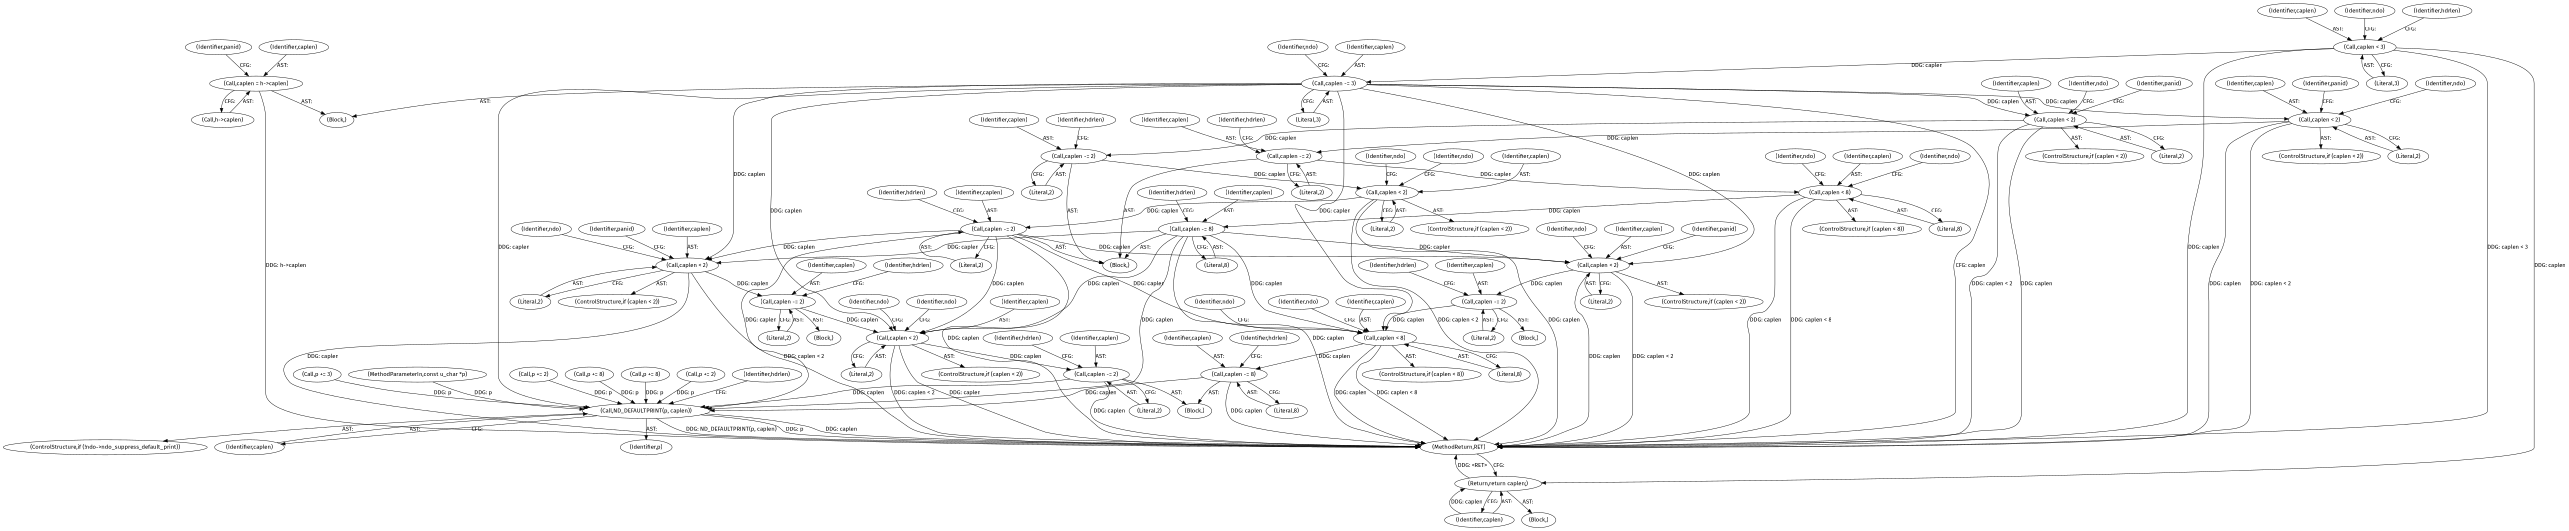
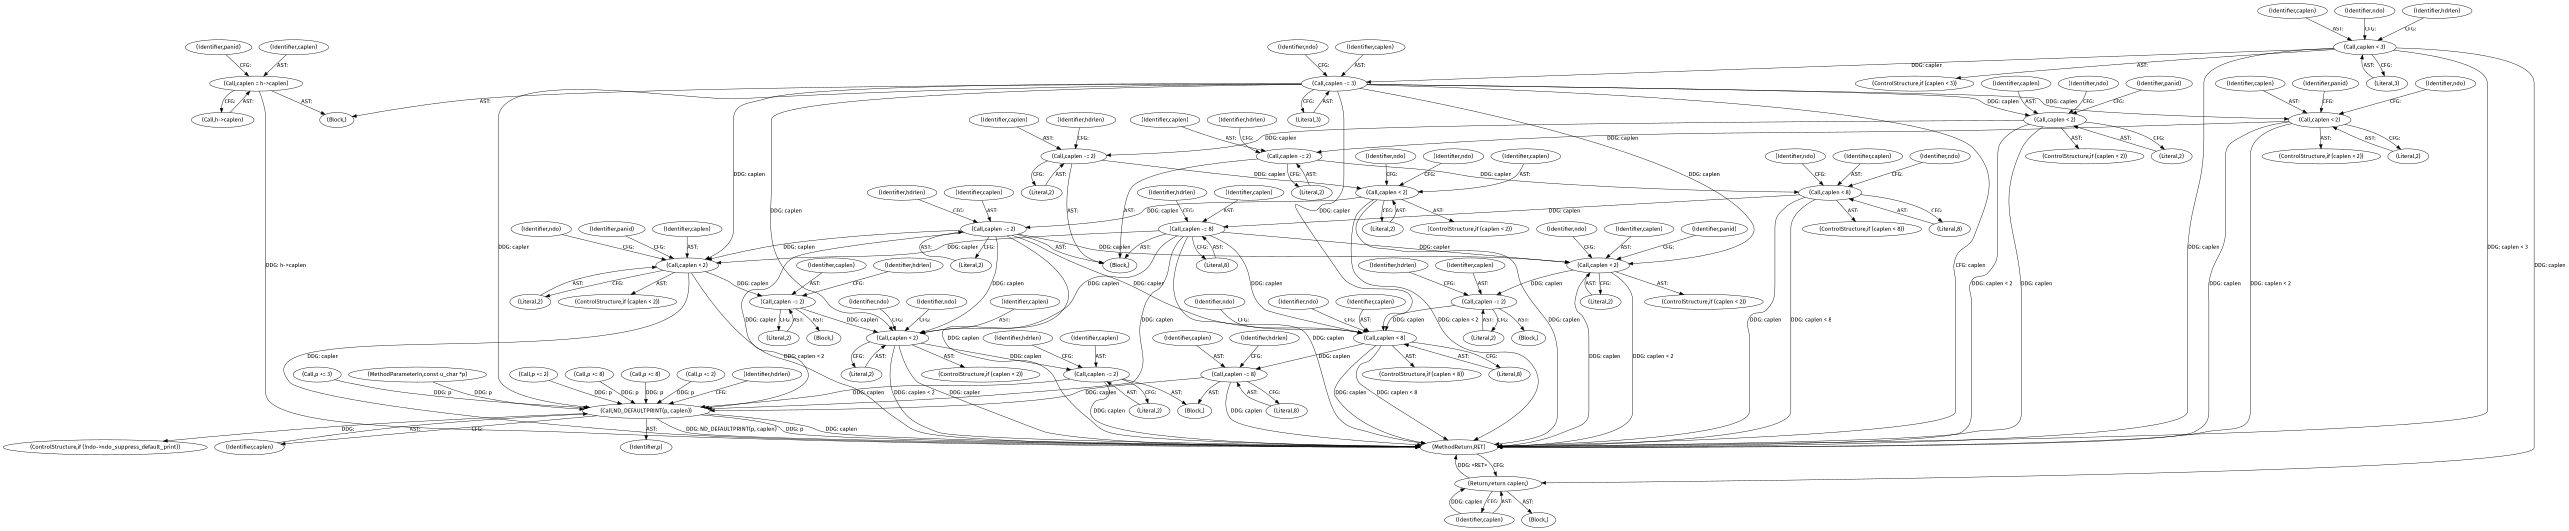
node "(ControlStructure,if (caplen < 3))": added
edge "(Call,ND_DEFAULTPRINT(p, caplen))" -> "(ControlStructure,if (!ndo->ndo_suppress_default_print))": label "AST: " -> "DDG: "
